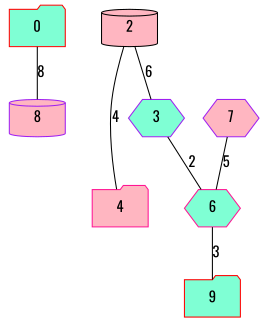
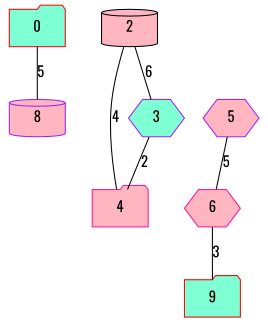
edge "0" -- "8": label "8" -> "5"
node "7": label "7" -> "5"
edge "3" -- "6": now "3" -- "4"
node "6": fillcolor aquamarine -> lightpink
